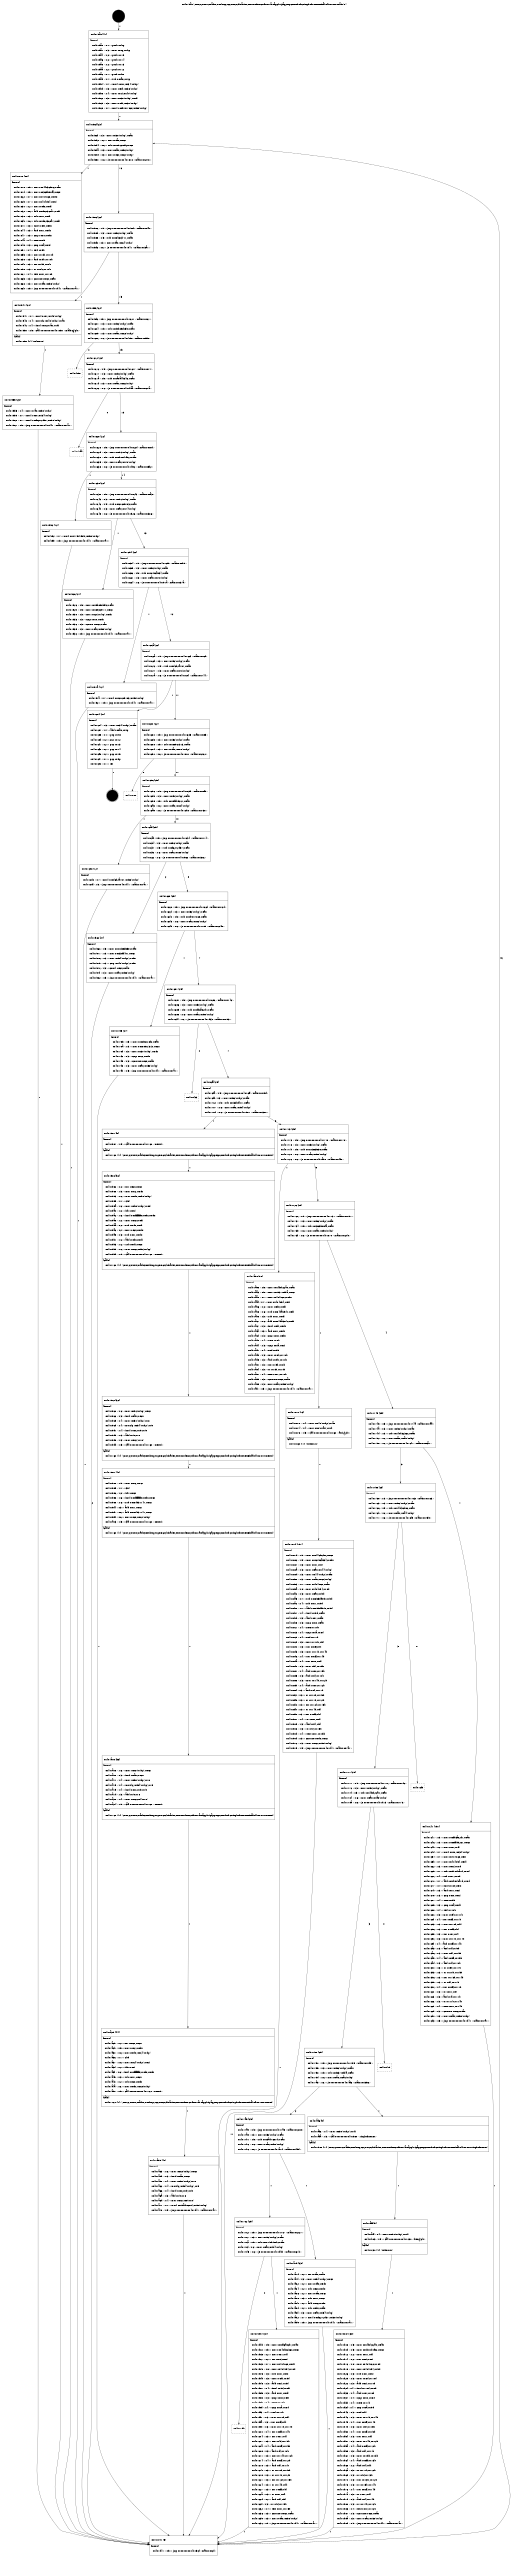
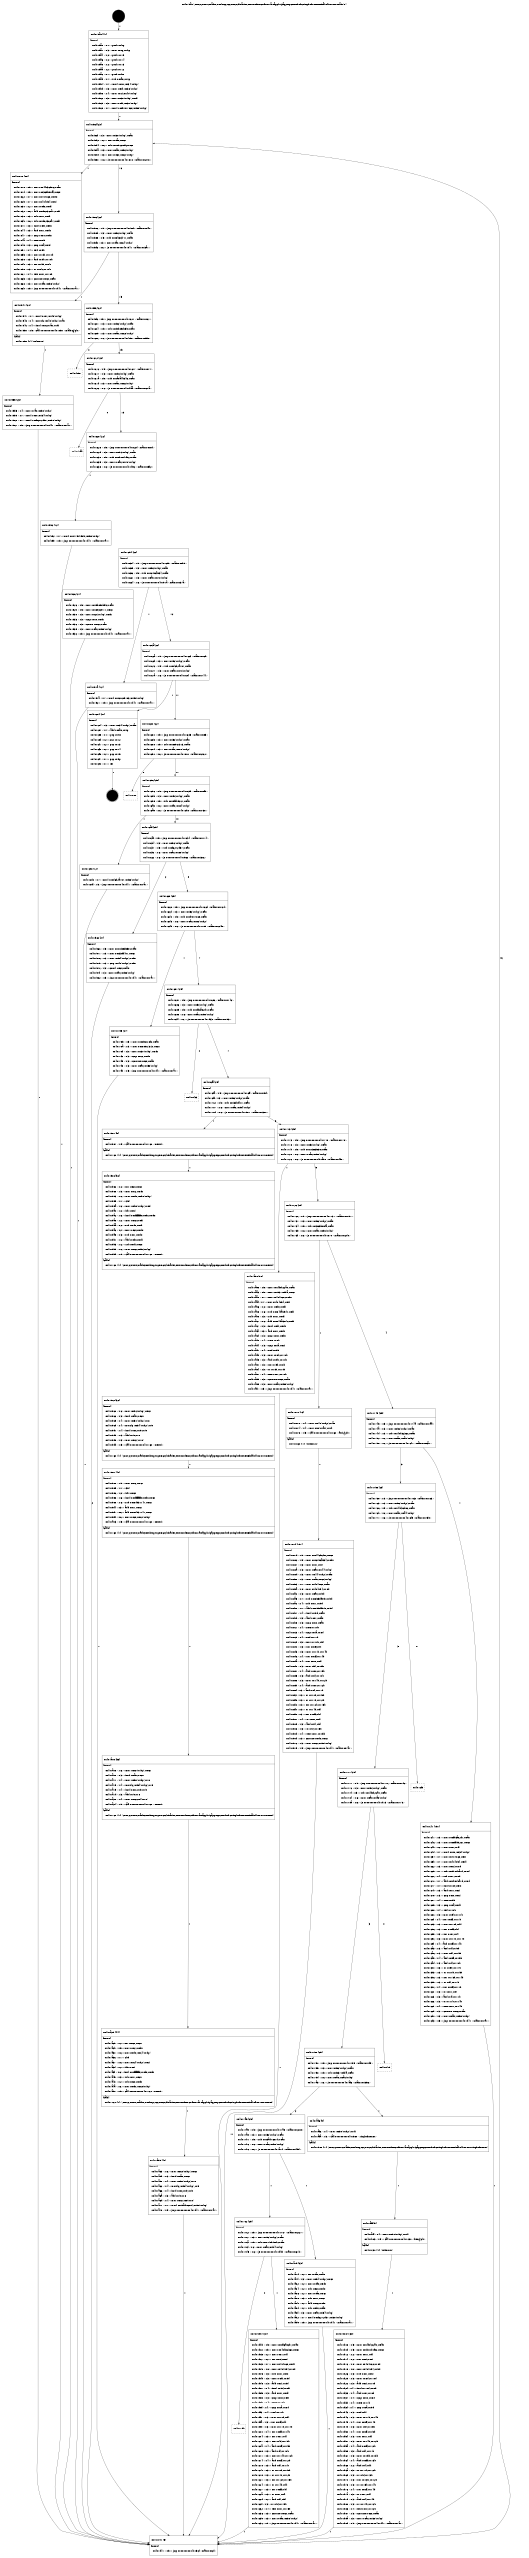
node "0x40163e [22]": removed
edge "0x40198c [52]" -> "0x4019c0 [32]": removed, label "1"
